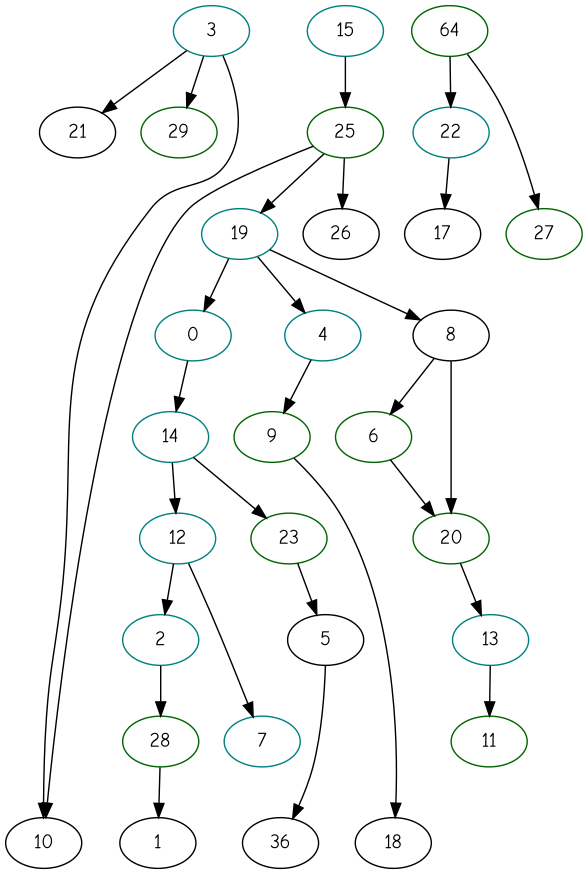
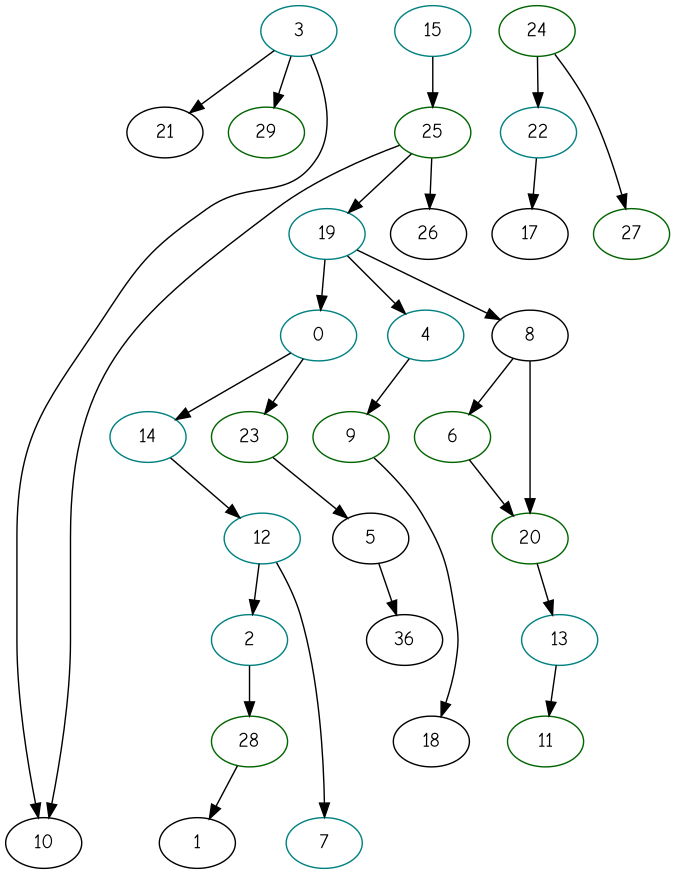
node "64": label "64" -> "24"
edge "14" -> "23": now "0" -> "23"
